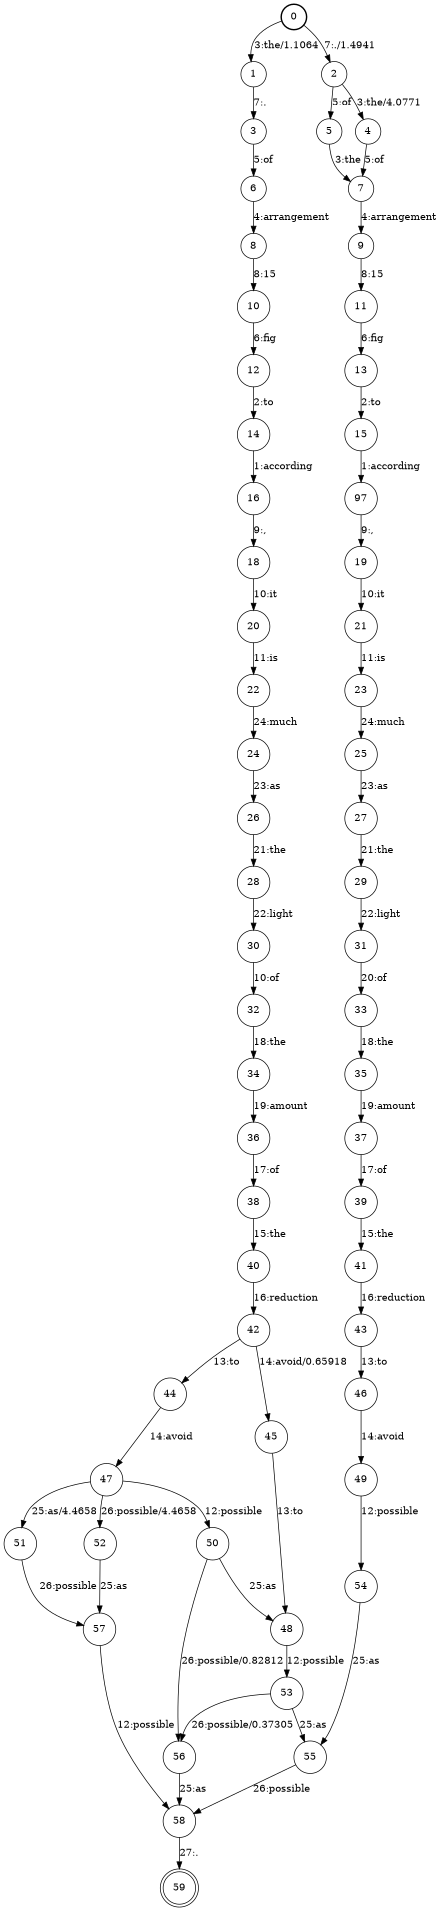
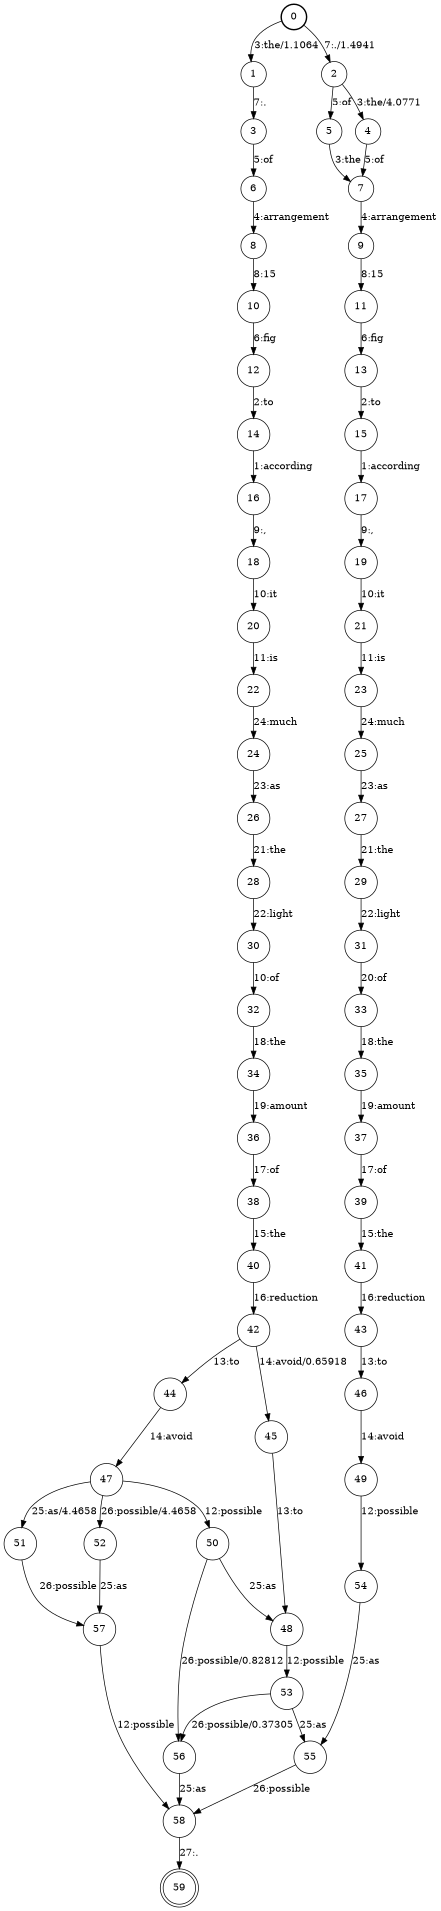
node "97": label "97" -> "17"
